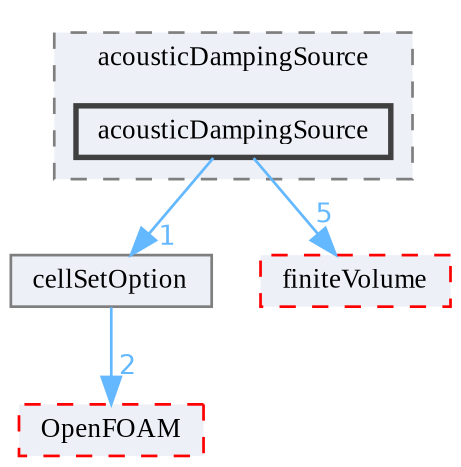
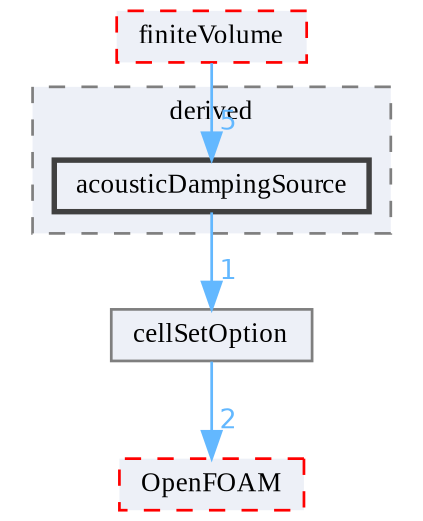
cluster "acousticDampingSource": label "acousticDampingSource" -> "derived"
edge "acousticDampingSource" -> "finiteVolume": reversed
